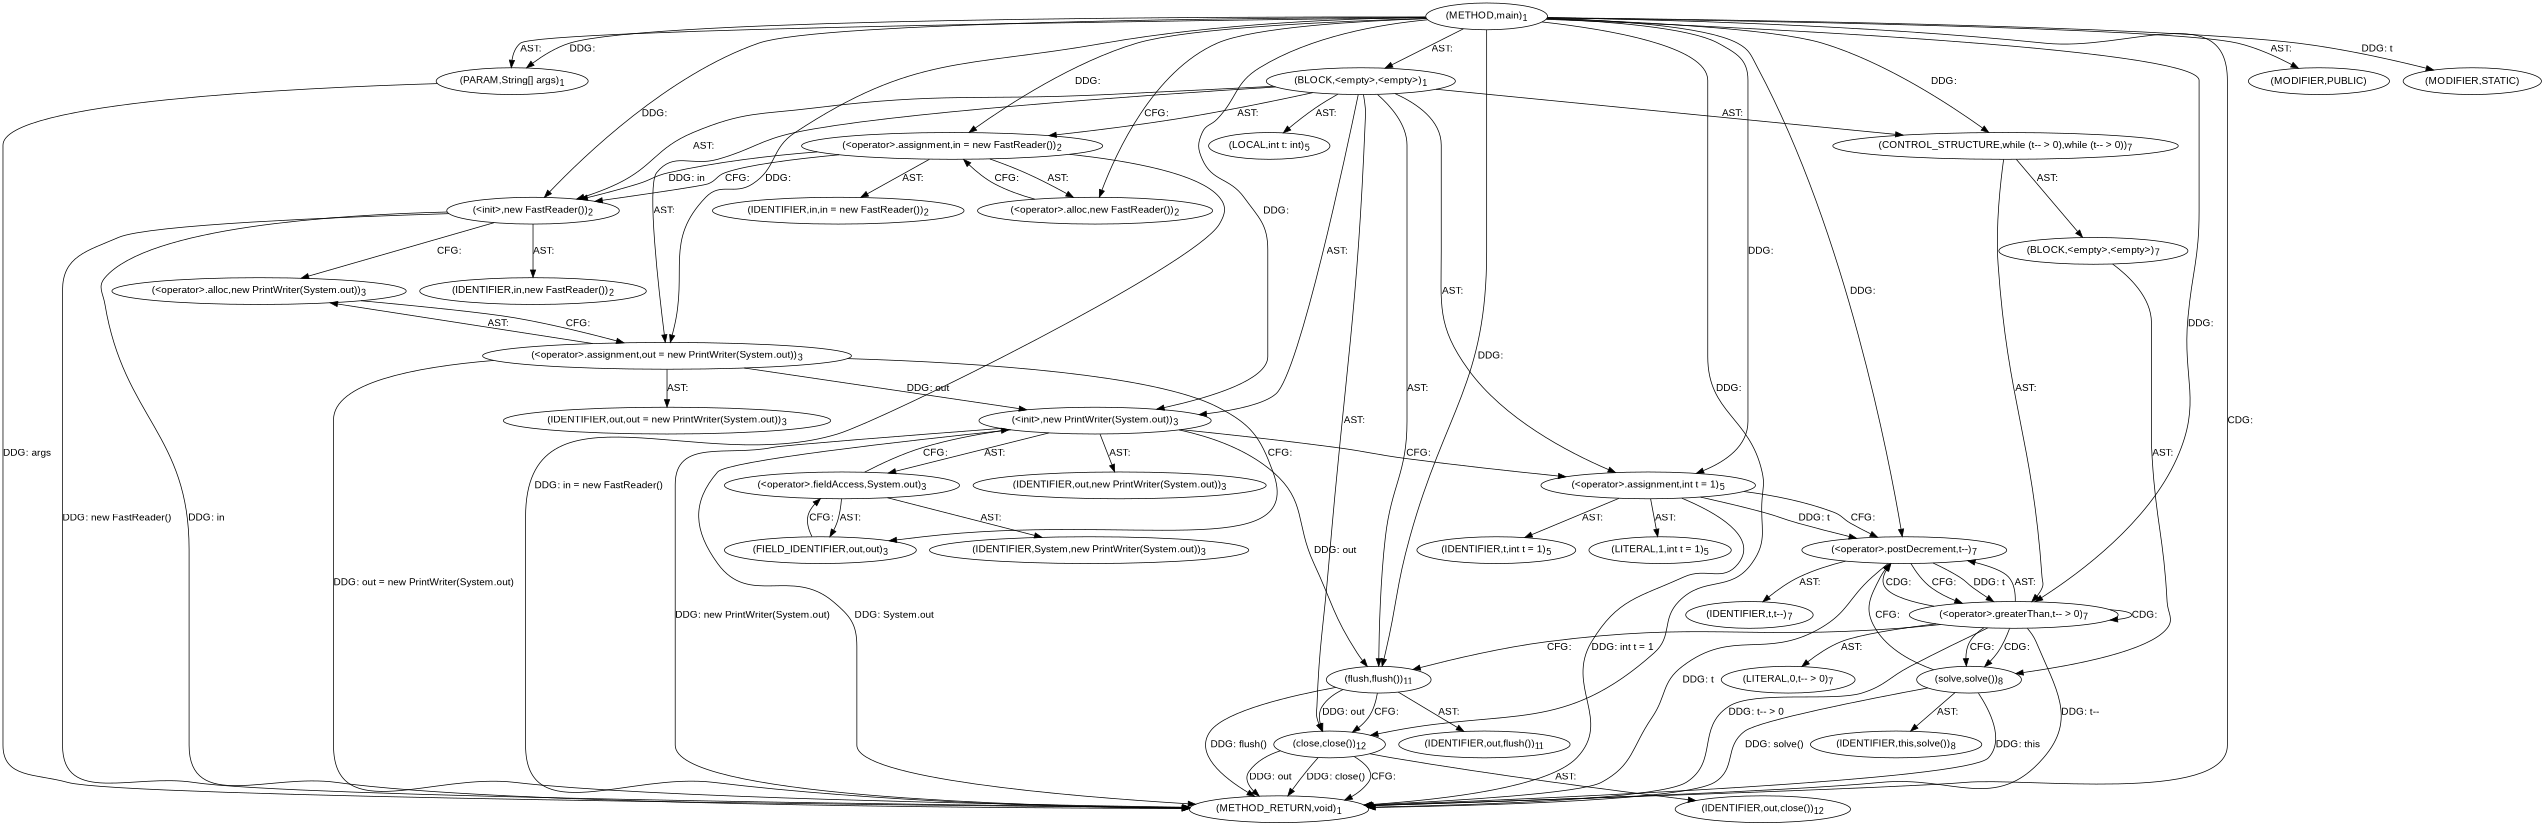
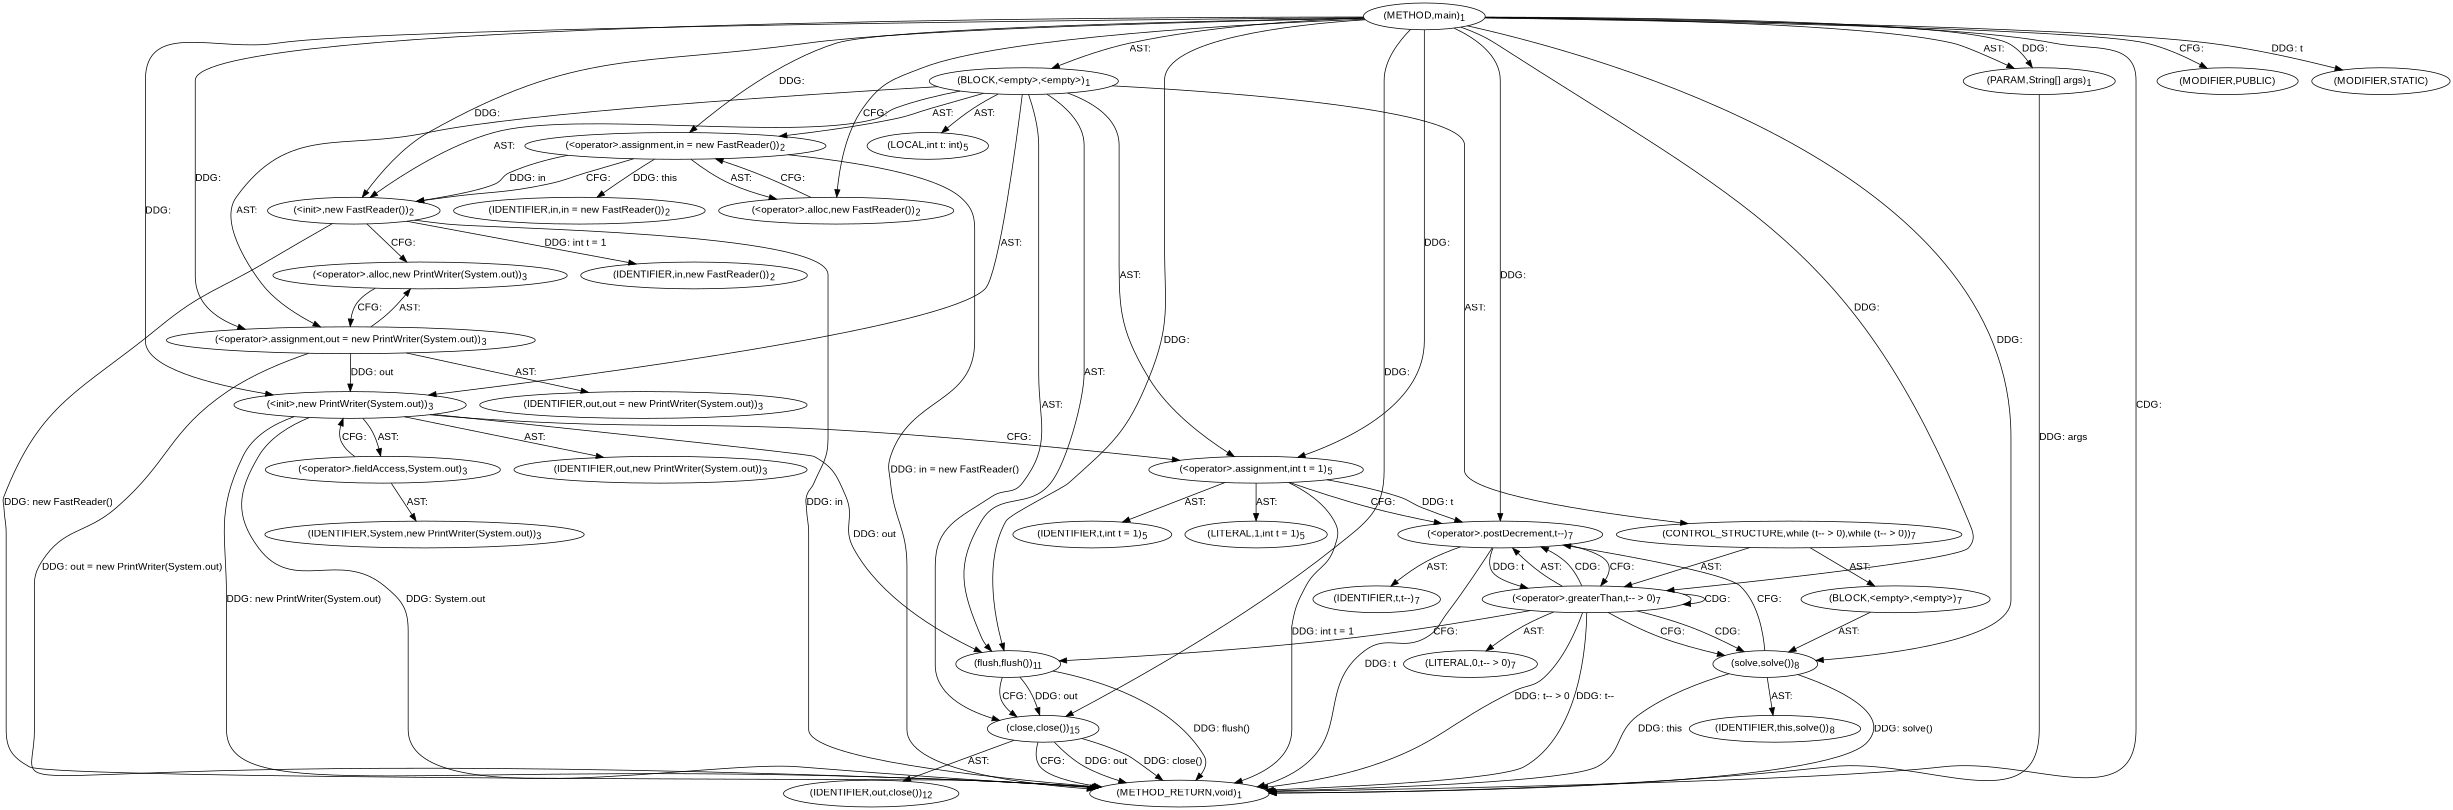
edge "(METHOD,main)" -> "(CONTROL_STRUCTURE,while (t-- > 0),while (t-- > 0))": now "(METHOD,main)" -> "(solve,solve())"
edge "(METHOD,main)" -> "(MODIFIER,PUBLIC)": label "AST: " -> "CFG: "
edge "(<operator>.assignment,in = new FastReader())" -> "(IDENTIFIER,in,in = new FastReader())": label "AST: " -> "DDG: this"
edge "(<init>,new FastReader())" -> "(IDENTIFIER,in,new FastReader())": label "AST: " -> "DDG: int t = 1"
node "(FIELD_IDENTIFIER,out,out)": removed
node "(close,close())": text "12" -> "15"
node "(IDENTIFIER,out,flush())": removed
